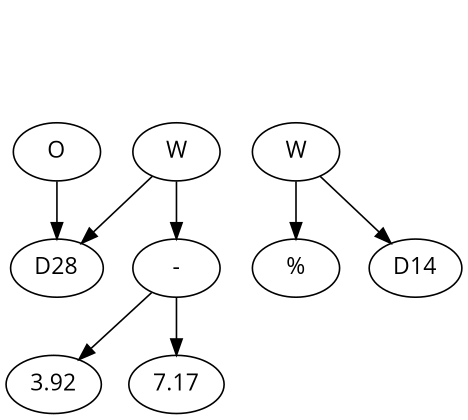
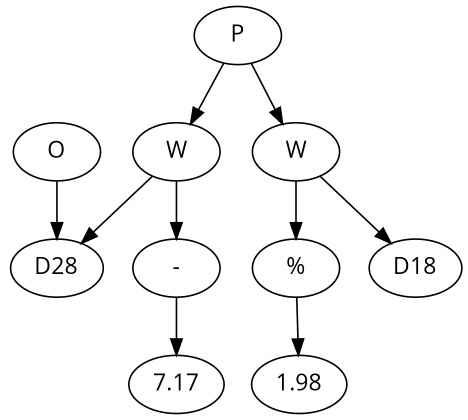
node "P": added
node "D14": label "D14" -> "D18"
node "3.92": removed
node "1.98": added
